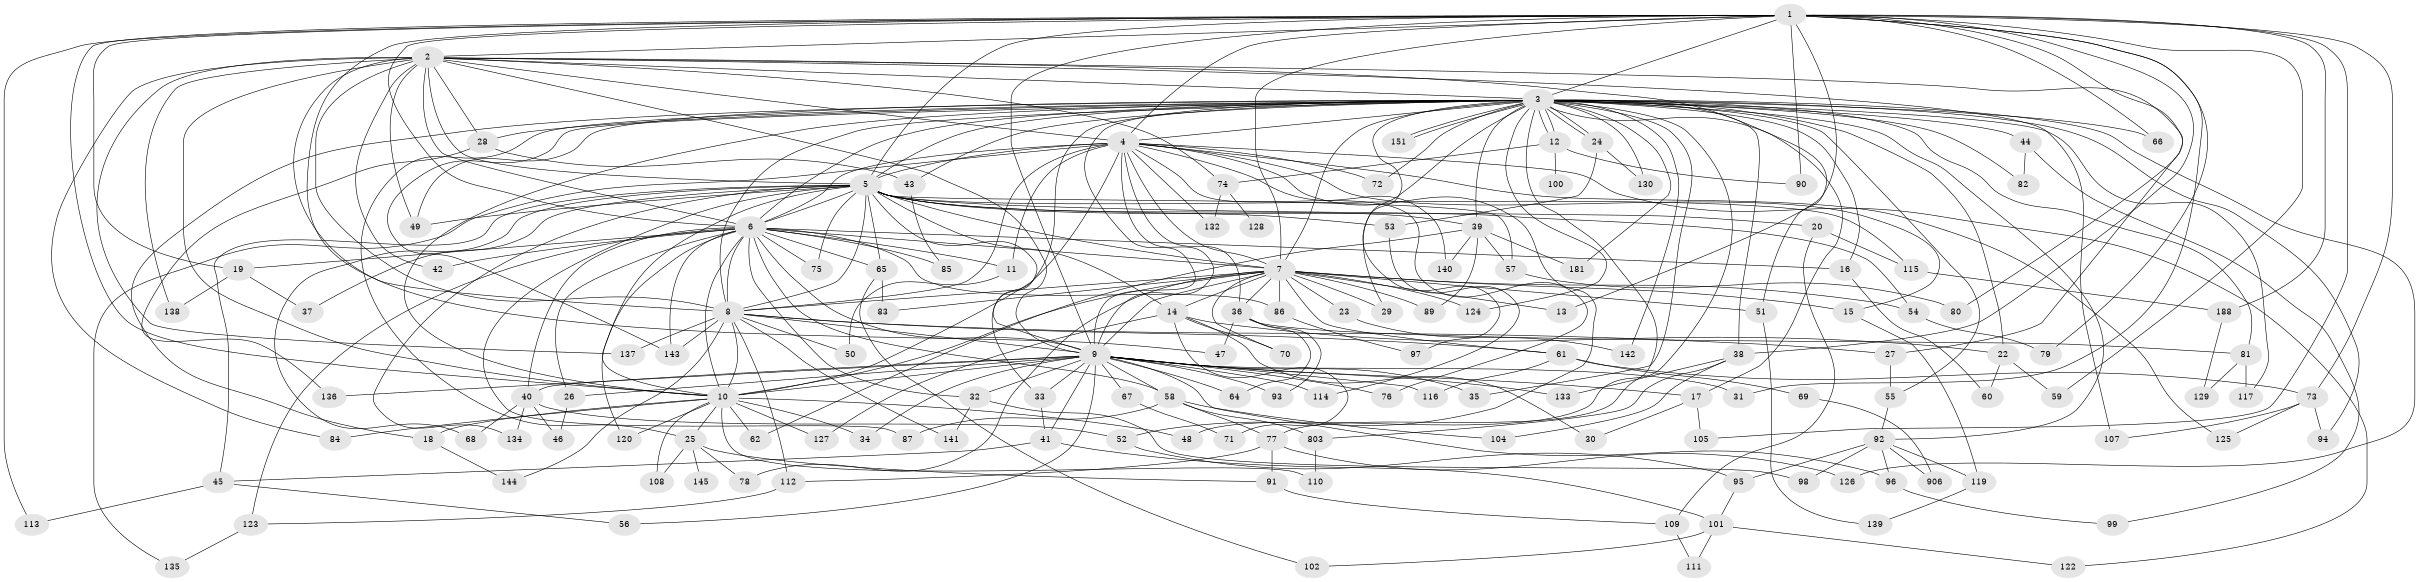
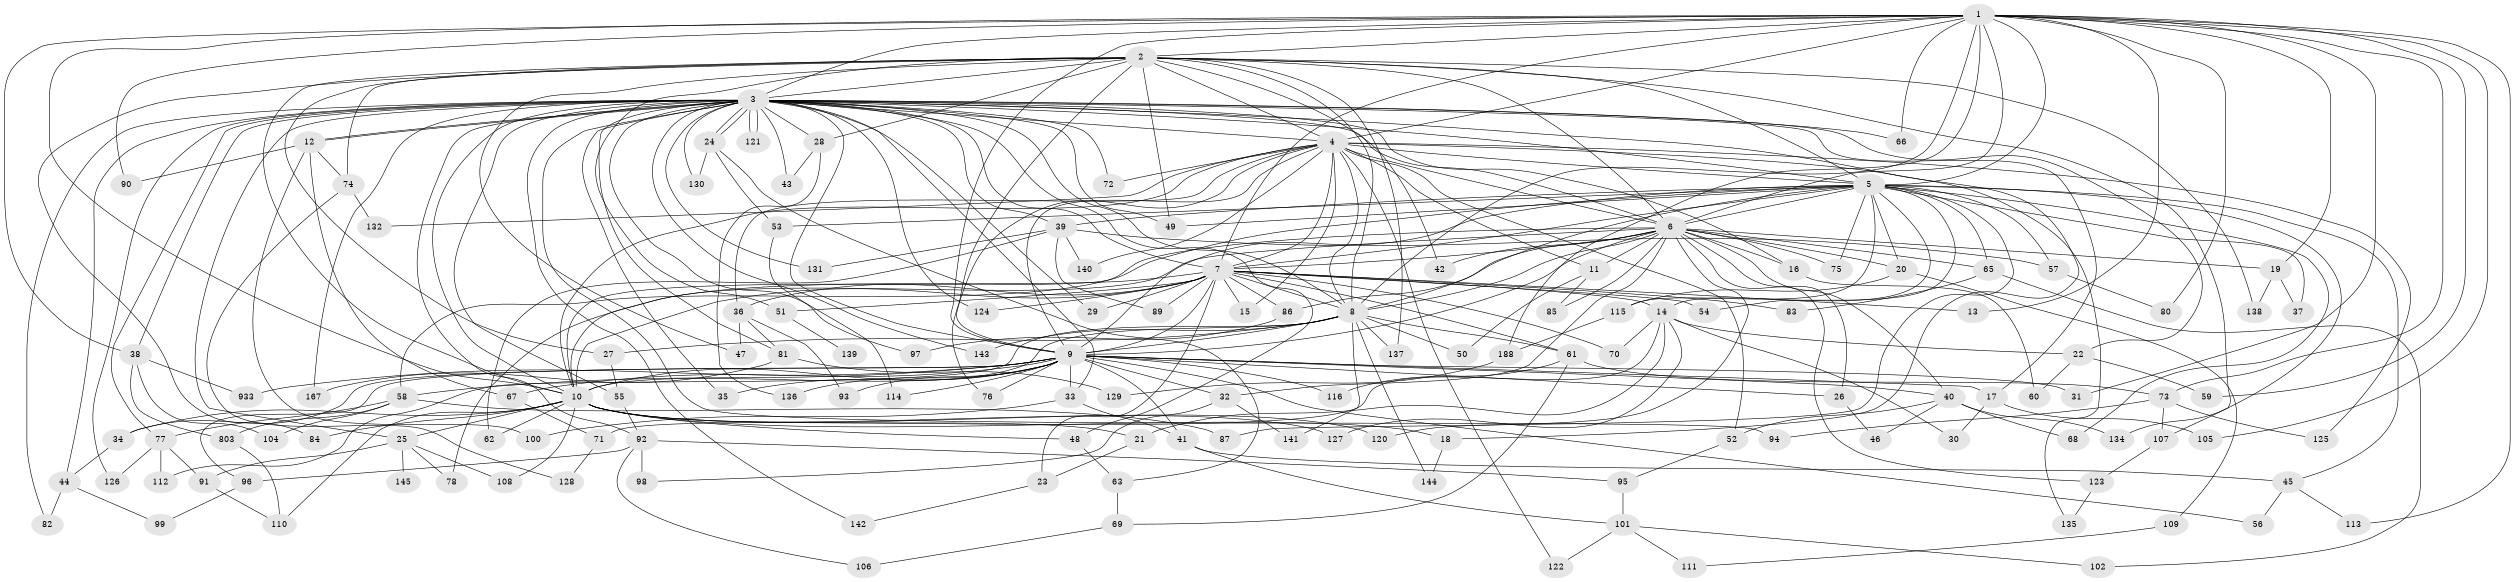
node "151": label "151" -> "121"
edge "43" -- "85": now "11" -- "85"
node "181": label "181" -> "131"
edge "6" -- "143": now "6" -- "20"
edge "12" -- "67": added
node "79": removed
node "64": removed
node "133": label "133" -> "933"
node "117": label "117" -> "167"
edge "33" -- "100": added
node "21": added
edge "34" -- "44": added
edge "71" -- "128": added
node "63": added
node "906": label "906" -> "106"
node "119": removed
edge "91" -- "109": now "91" -- "110"
edge "112" -- "123": now "107" -- "123"
